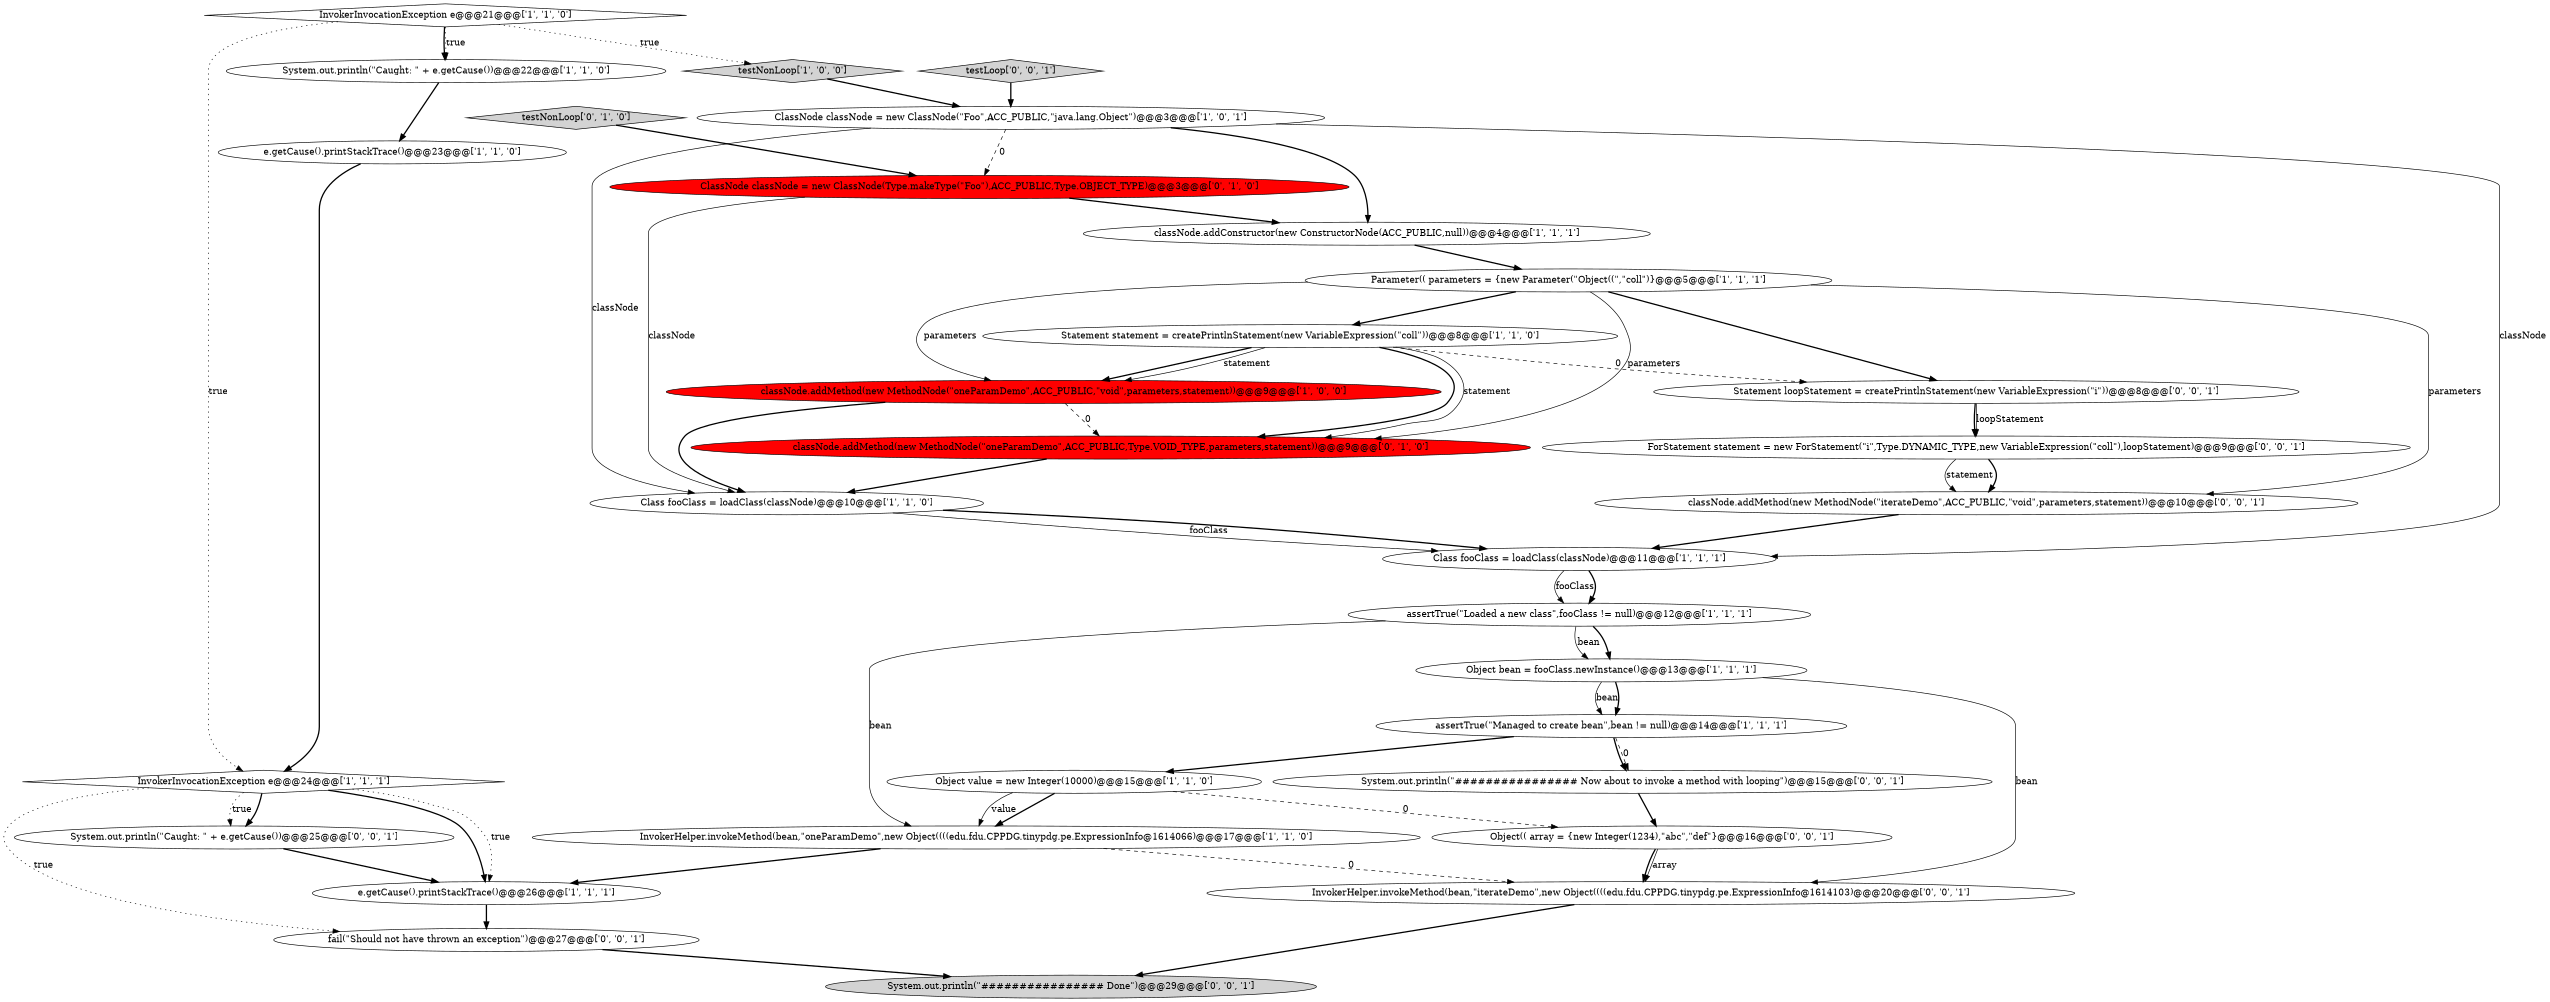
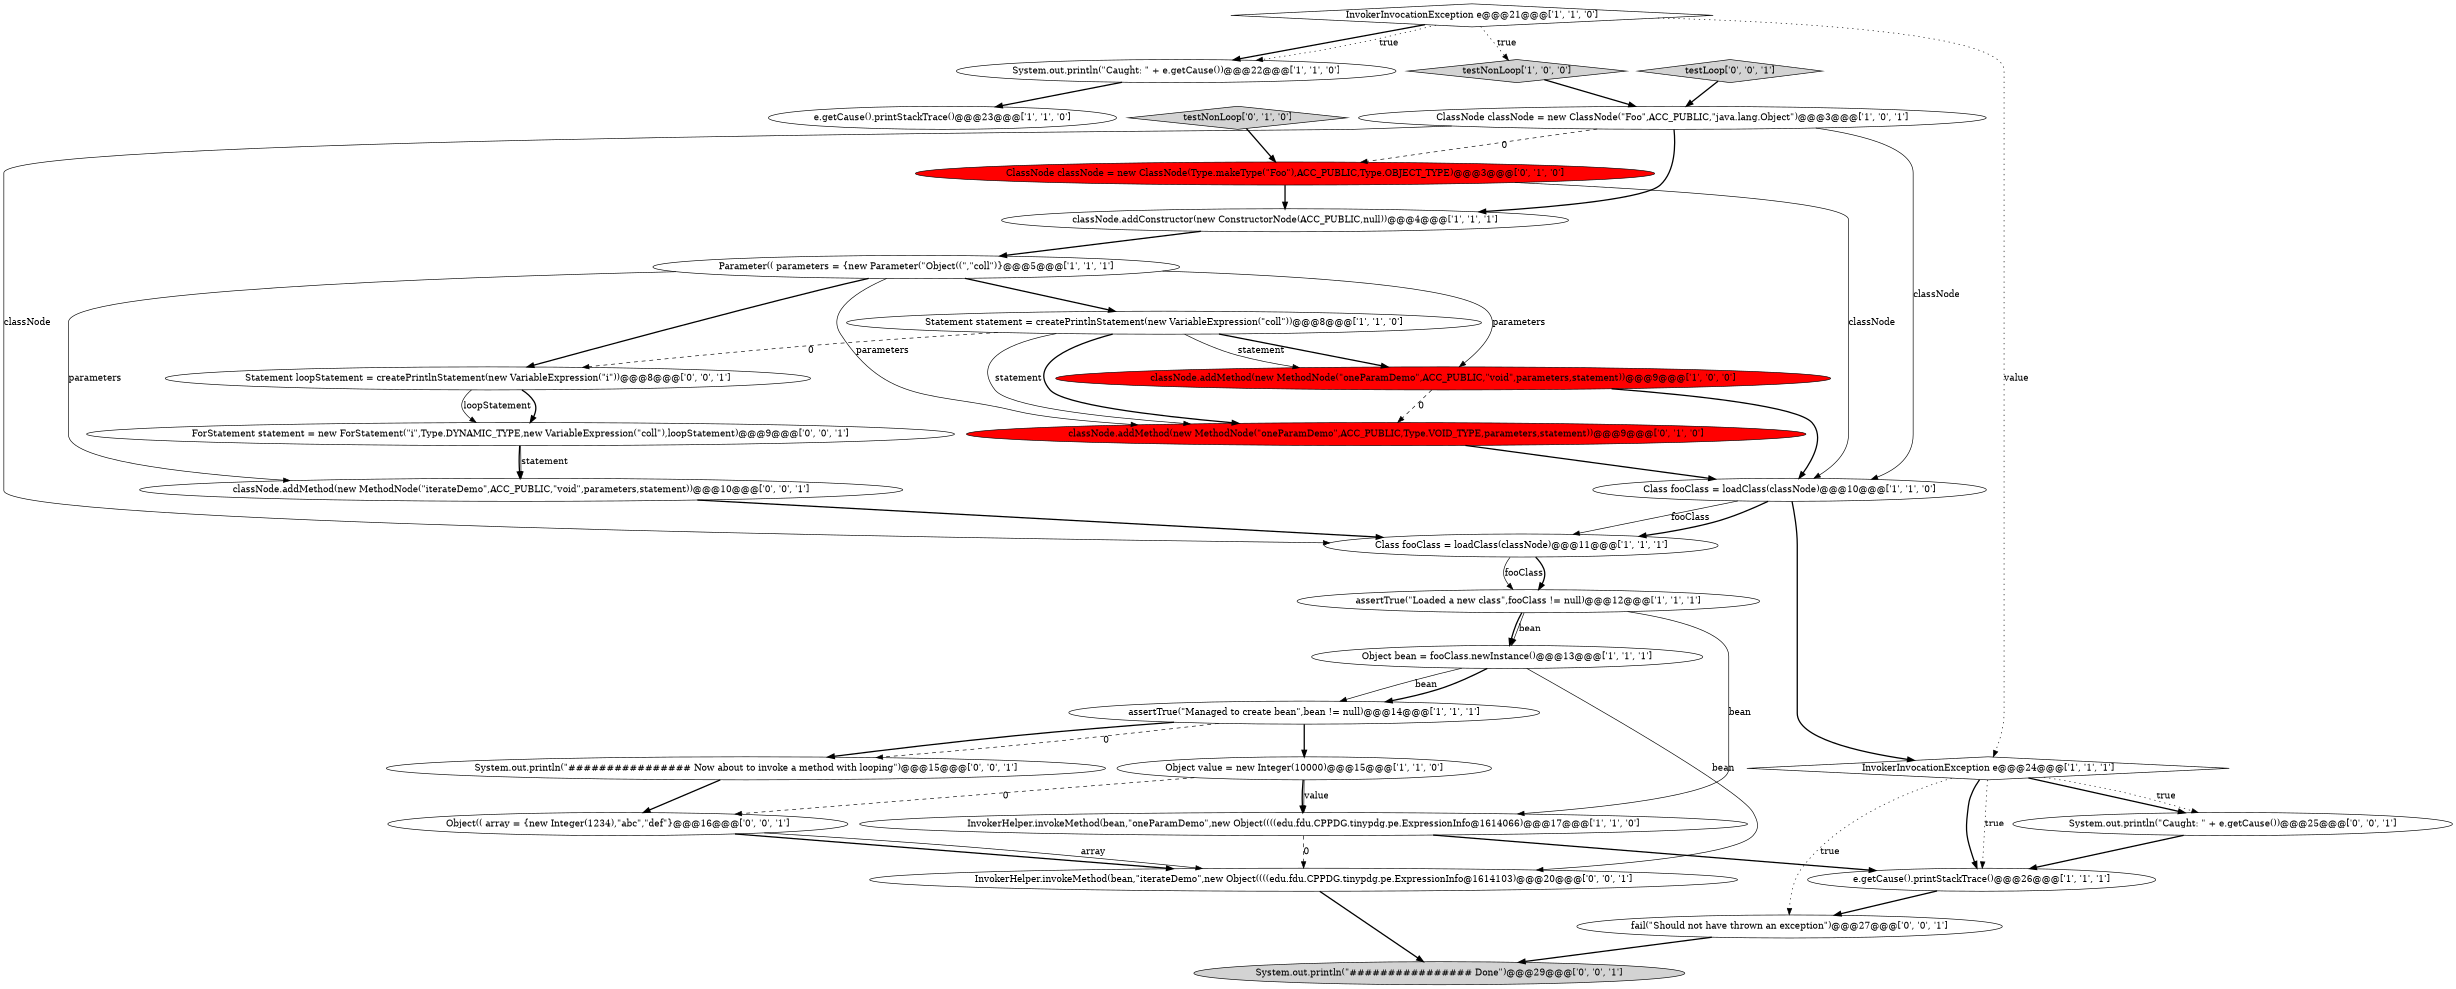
edge "InvokerInvocationException e@@@21@@@['1', '1', '0']" -> "InvokerInvocationException e@@@24@@@['1', '1', '1']": label "true" -> "value"
edge "e.getCause().printStackTrace()@@@23@@@['1', '1', '0']" -> "InvokerInvocationException e@@@24@@@['1', '1', '1']": now "Class fooClass = loadClass(classNode)@@@10@@@['1', '1', '0']" -> "InvokerInvocationException e@@@24@@@['1', '1', '1']"
